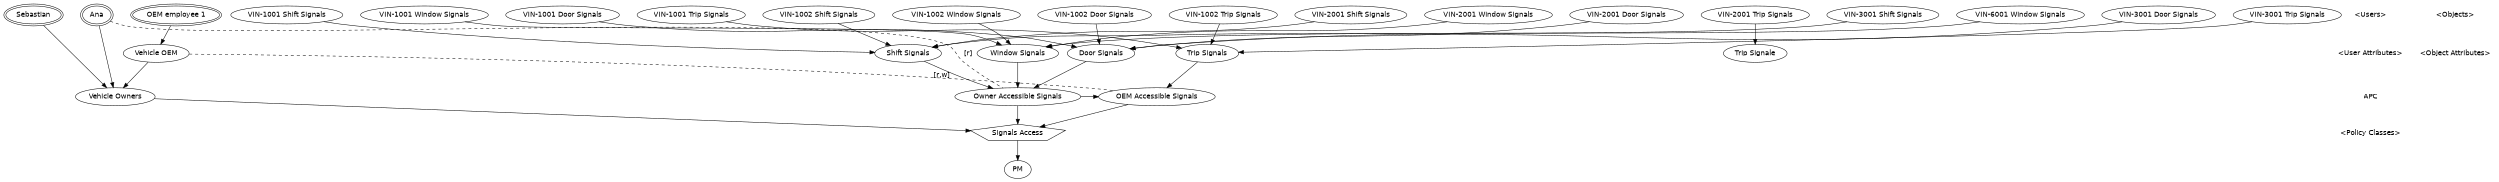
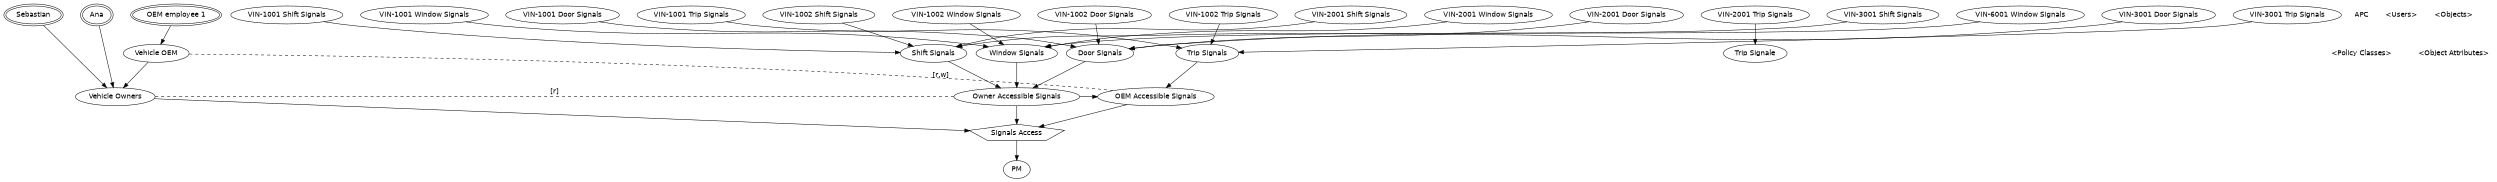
edge "Ana" -- "Owner Accessible Signals": now "Vehicle Owners" -- "Owner Accessible Signals"
node "<User Attributes>": removed
